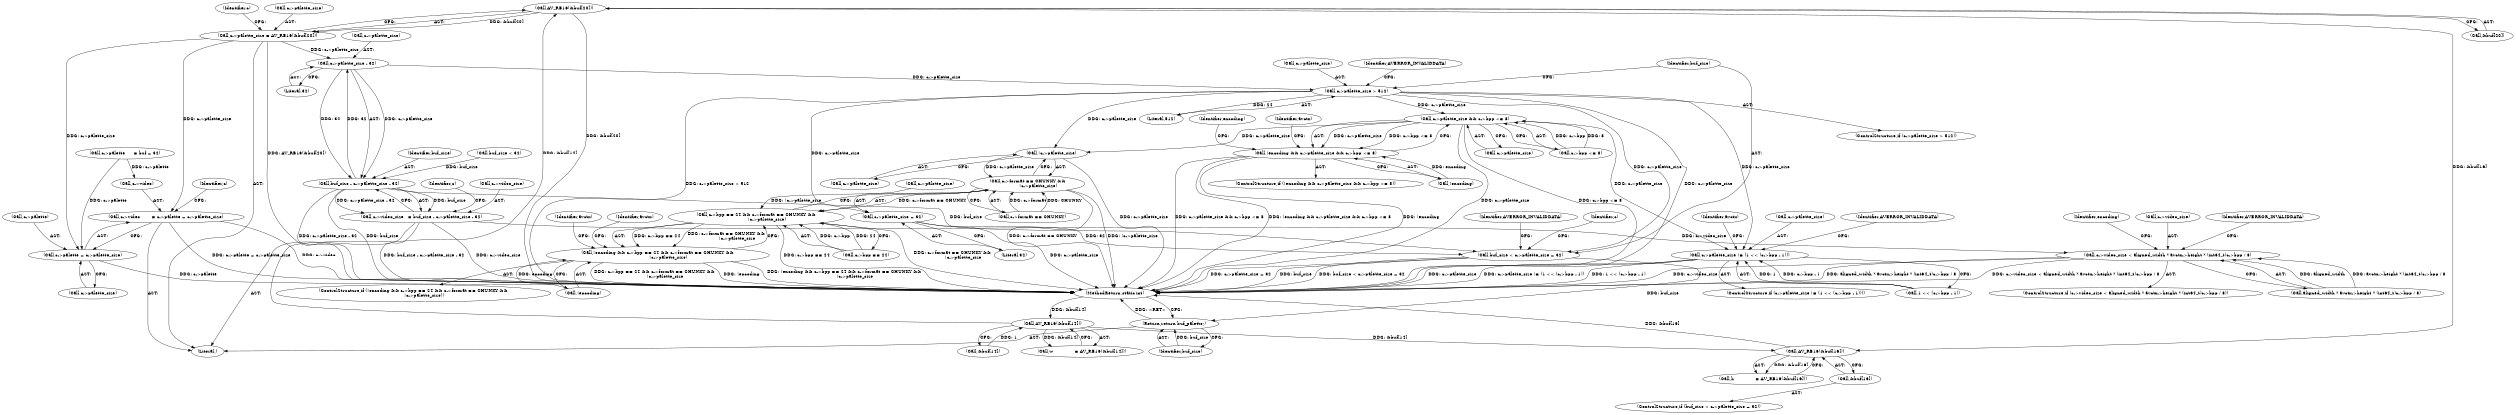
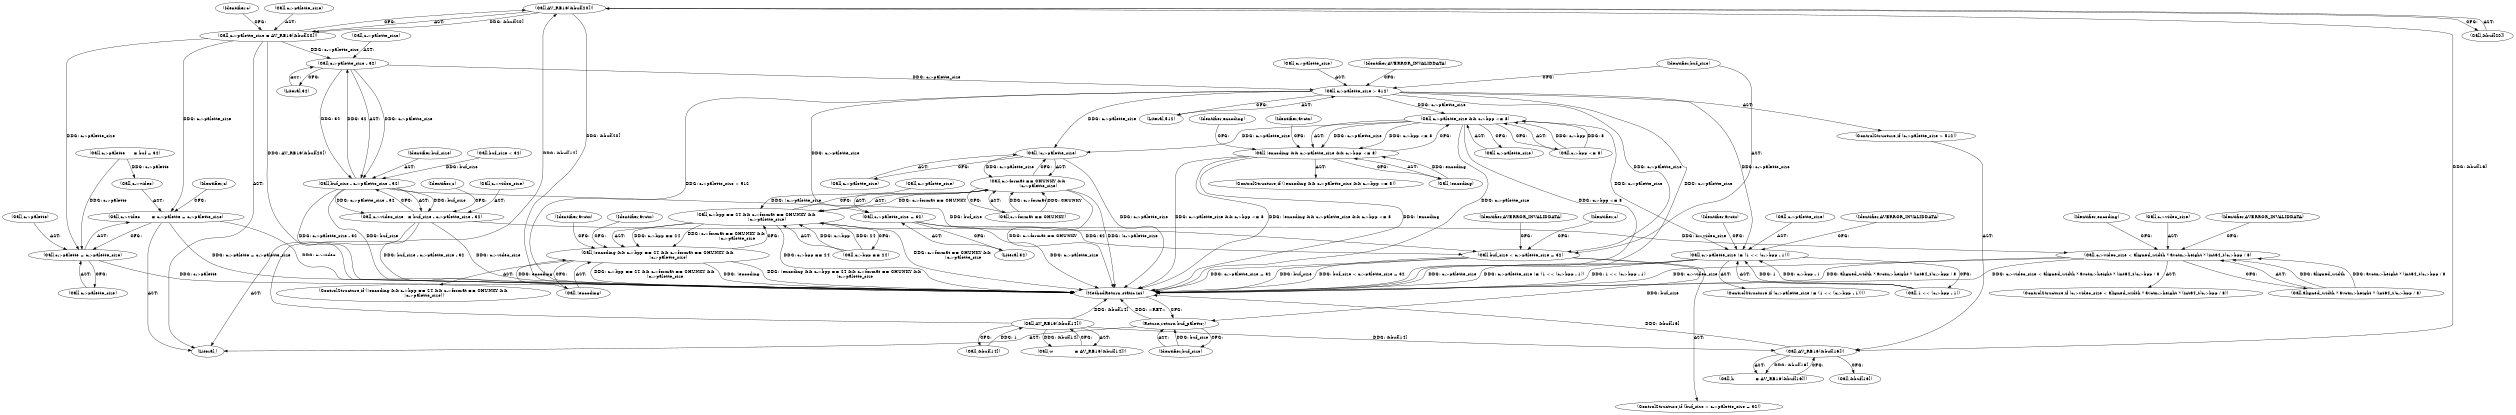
edge "(Call,c->palette_size > 512)" -> "(Literal,512)": label "DDG: 24" -> "CFG: "
edge "(MethodReturn,static int)" -> "(Call,AV_RB16(&buf[14]))": reversed
edge "(Call,&buf[16])" -> "(Call,AV_RB16(&buf[16]))": now "(ControlStructure,if (c->palette_size > 512))" -> "(Call,AV_RB16(&buf[16]))"
edge "(Call,&buf[16])" -> "(ControlStructure,if (buf_size < c->palette_size + 32))": now "(Call,buf_size < c->palette_size + 32)" -> "(ControlStructure,if (buf_size < c->palette_size + 32))"
